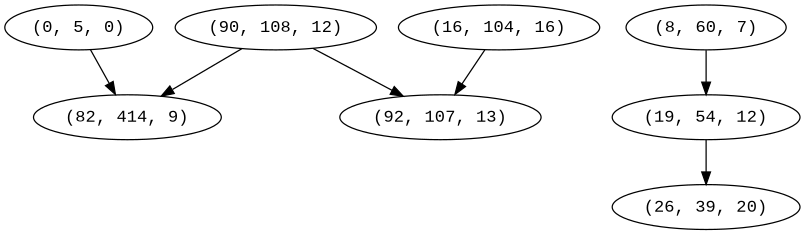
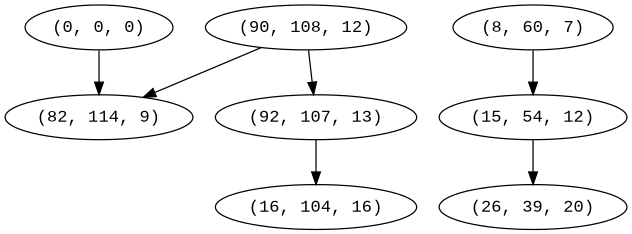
node "(0, 5, 0)": label "(0, 5, 0)" -> "(0, 0, 0)"
edge "(16, 104, 16)" -> "(92, 107, 13)": reversed
node "(82, 414, 9)": label "(82, 414, 9)" -> "(82, 114, 9)"
node "(19, 54, 12)": label "(19, 54, 12)" -> "(15, 54, 12)"
